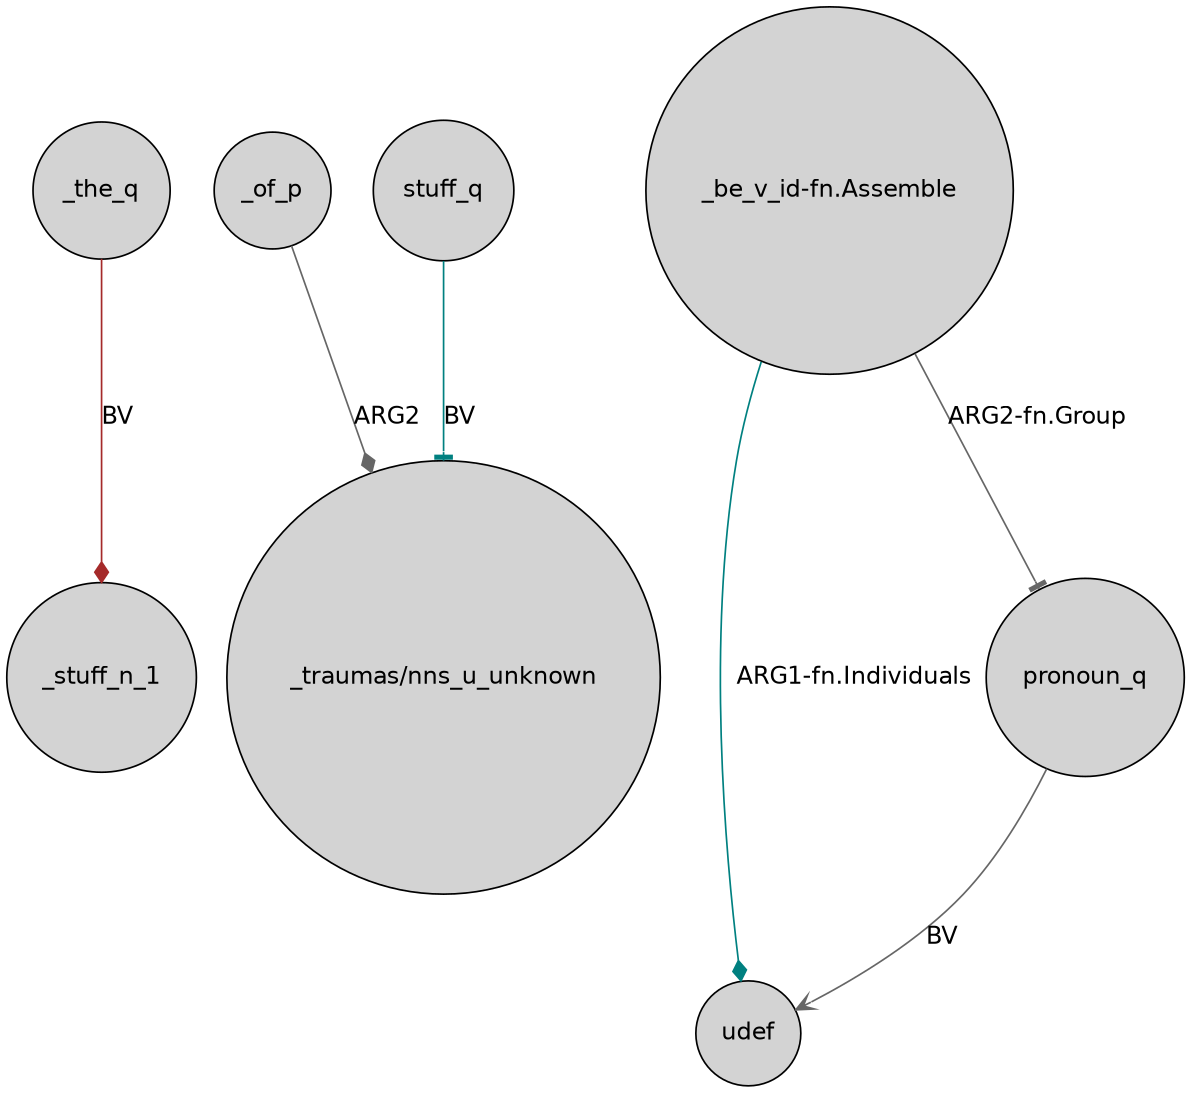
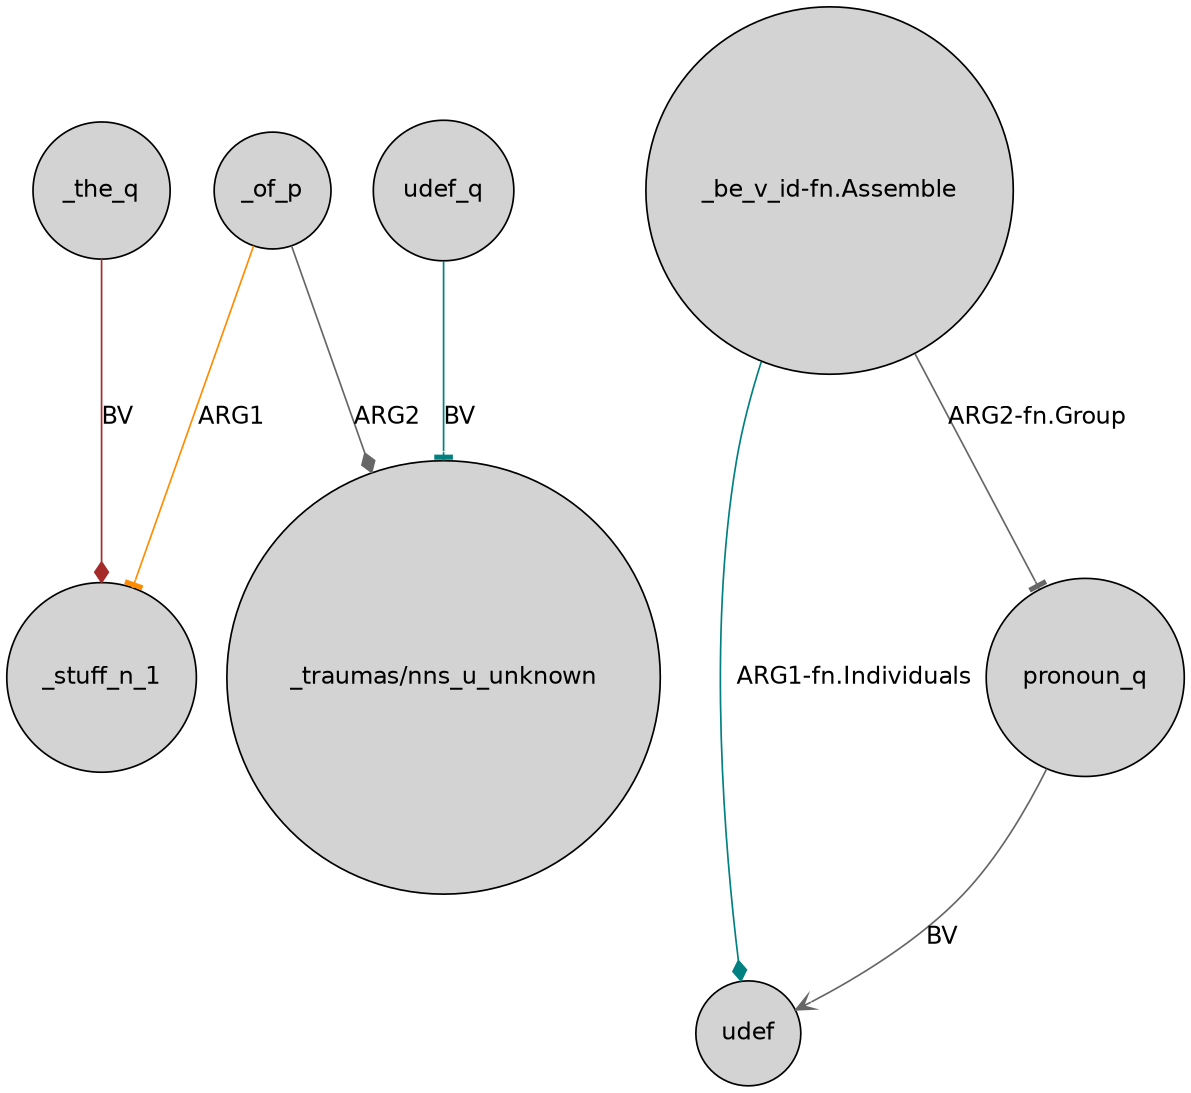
node "stuff_q": label "stuff_q" -> "udef_q"
edge "_of_p" -> "_stuff_n_1": added, label "ARG1"
